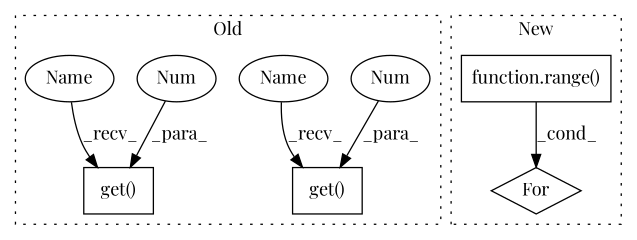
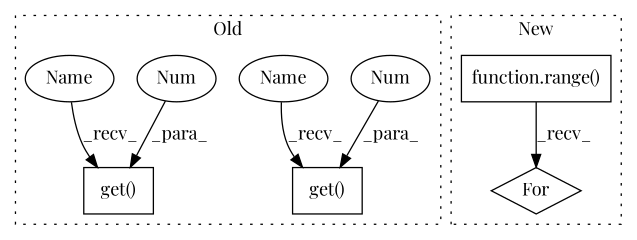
edge "function.range()" -> "For": label "_cond_" -> "_recv_"
